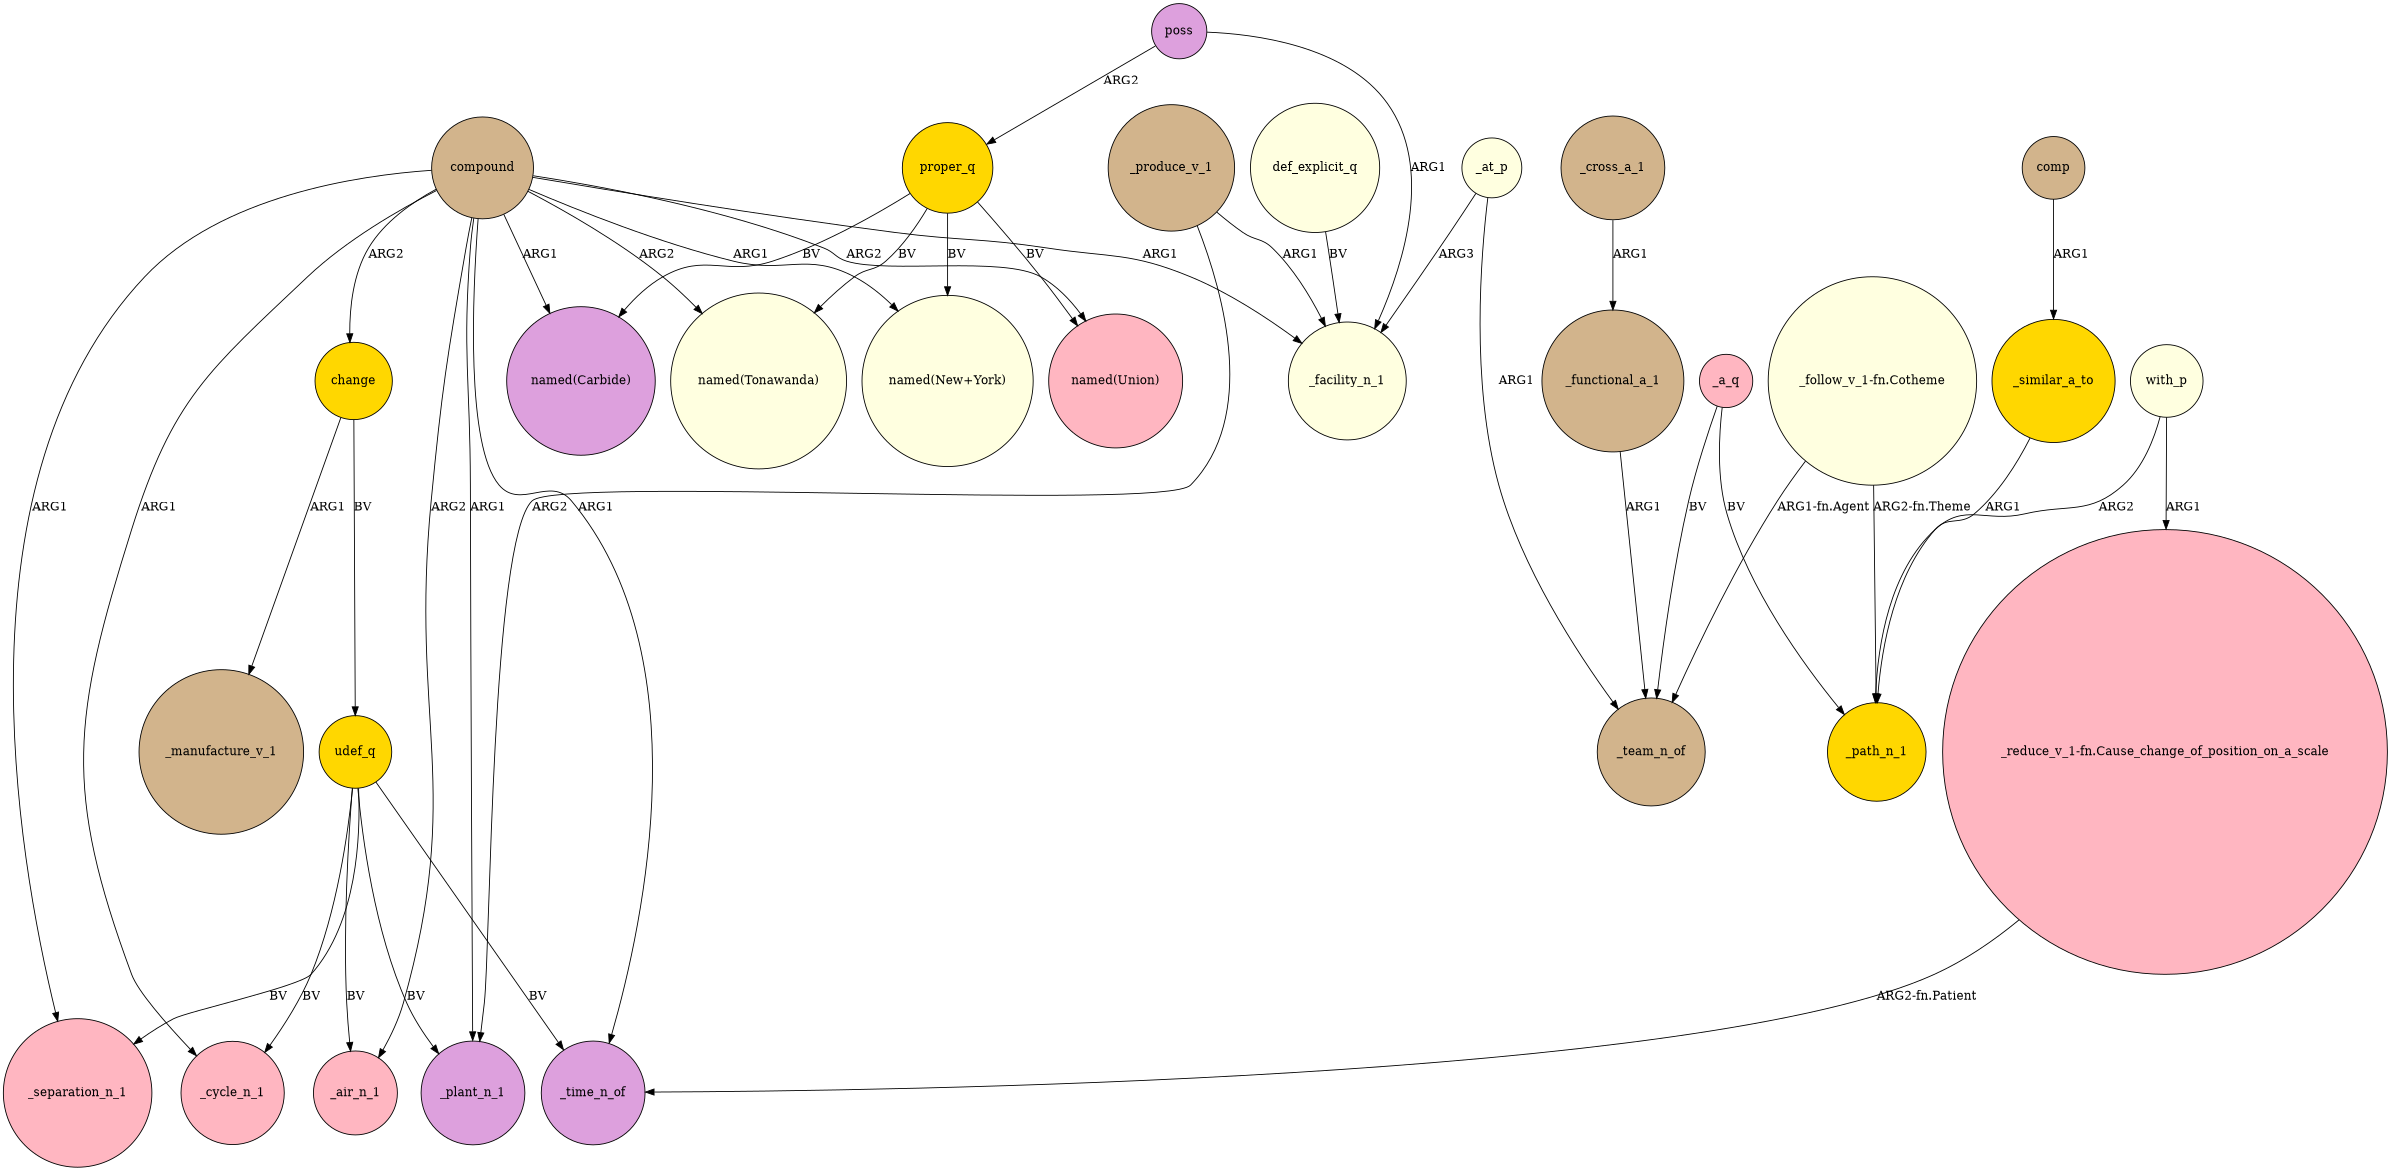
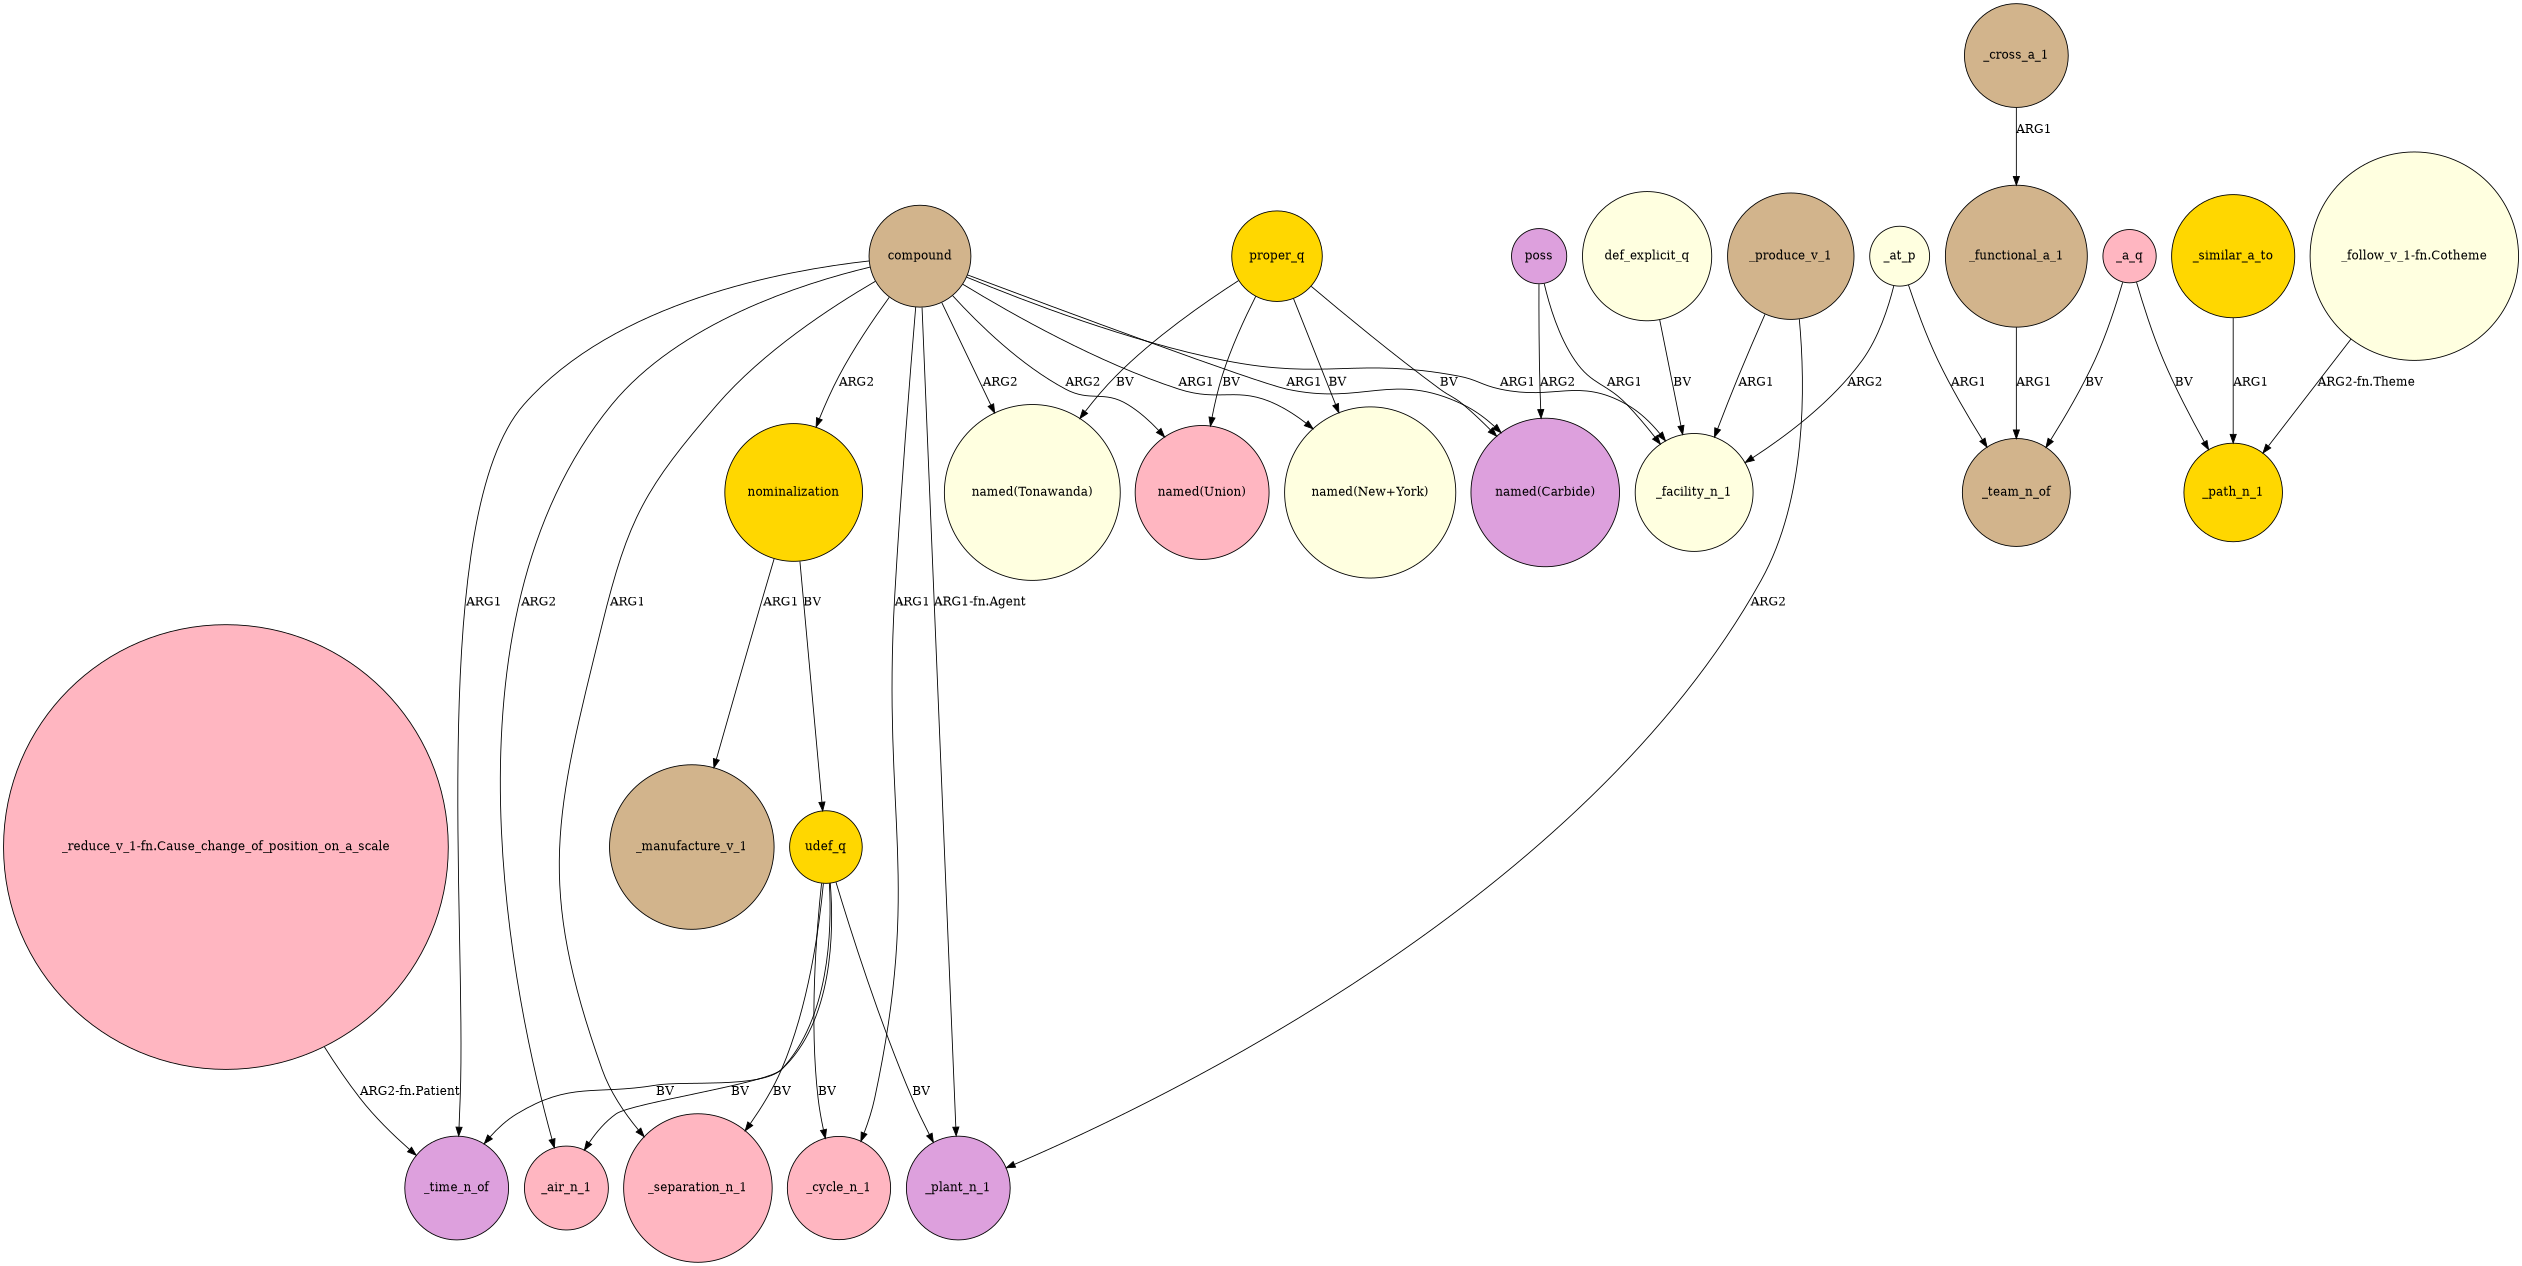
edge "poss" -> "proper_q": now "poss" -> "named(Carbide)"
node "comp": removed
edge "_at_p" -> "_facility_n_1": label "ARG3" -> "ARG2"
node "change": label "change" -> "nominalization"
node "with_p": removed
edge "compound" -> "_plant_n_1": label "ARG1" -> "ARG1-fn.Agent"
edge "_follow_v_1-fn.Cotheme" -> "_team_n_of": removed, label "ARG1-fn.Agent"
